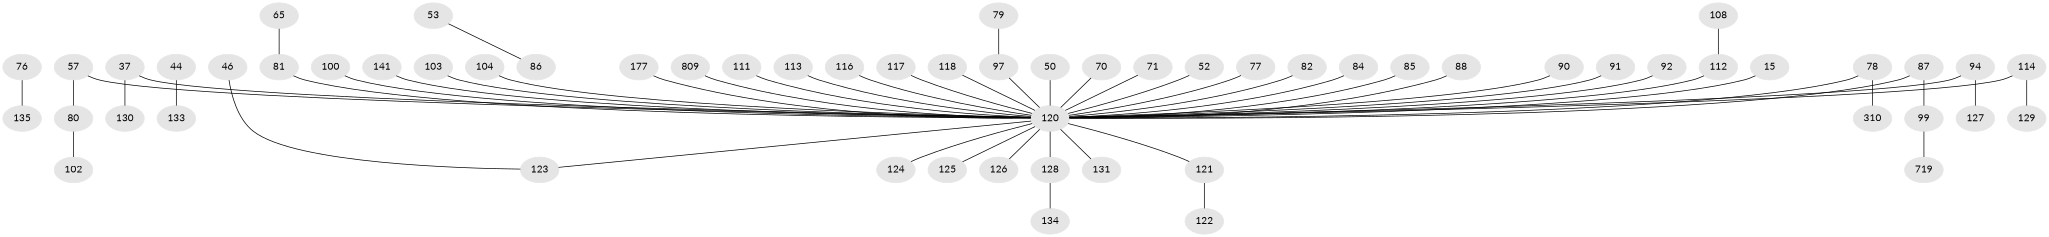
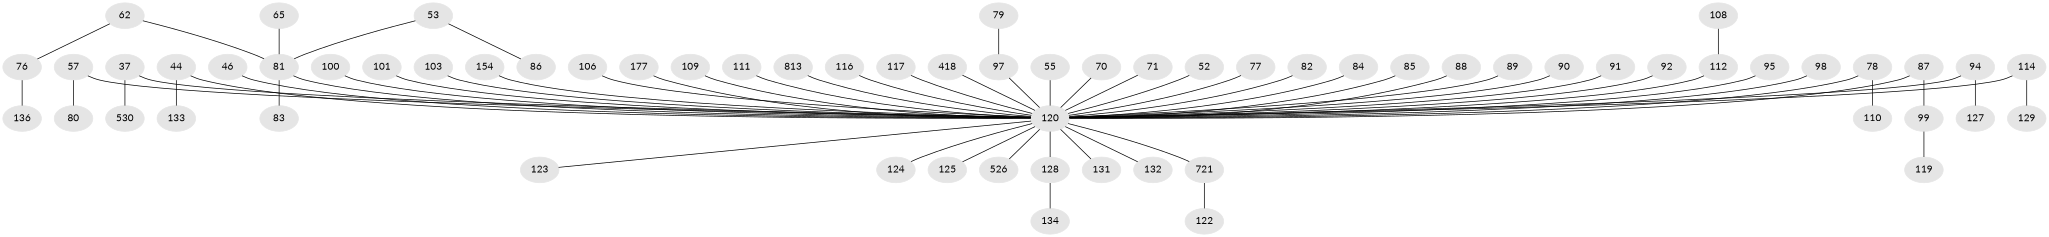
node "62": added
edge "53" -- "81": added
node "141": label "141" -> "101"
node "104": label "104" -> "154"
node "106": added
node "809": label "809" -> "109"
node "113": label "113" -> "813"
node "118": label "118" -> "418"
node "50": label "50" -> "55"
node "89": added
node "15": label "15" -> "95"
node "98": added
edge "44" -- "120": added
node "135": label "135" -> "136"
node "130": label "130" -> "530"
node "83": added
node "310": label "310" -> "110"
edge "46" -- "123": now "46" -- "120"
node "102": removed
node "126": label "126" -> "526"
node "132": added
node "121": label "121" -> "721"
node "719": label "719" -> "119"
